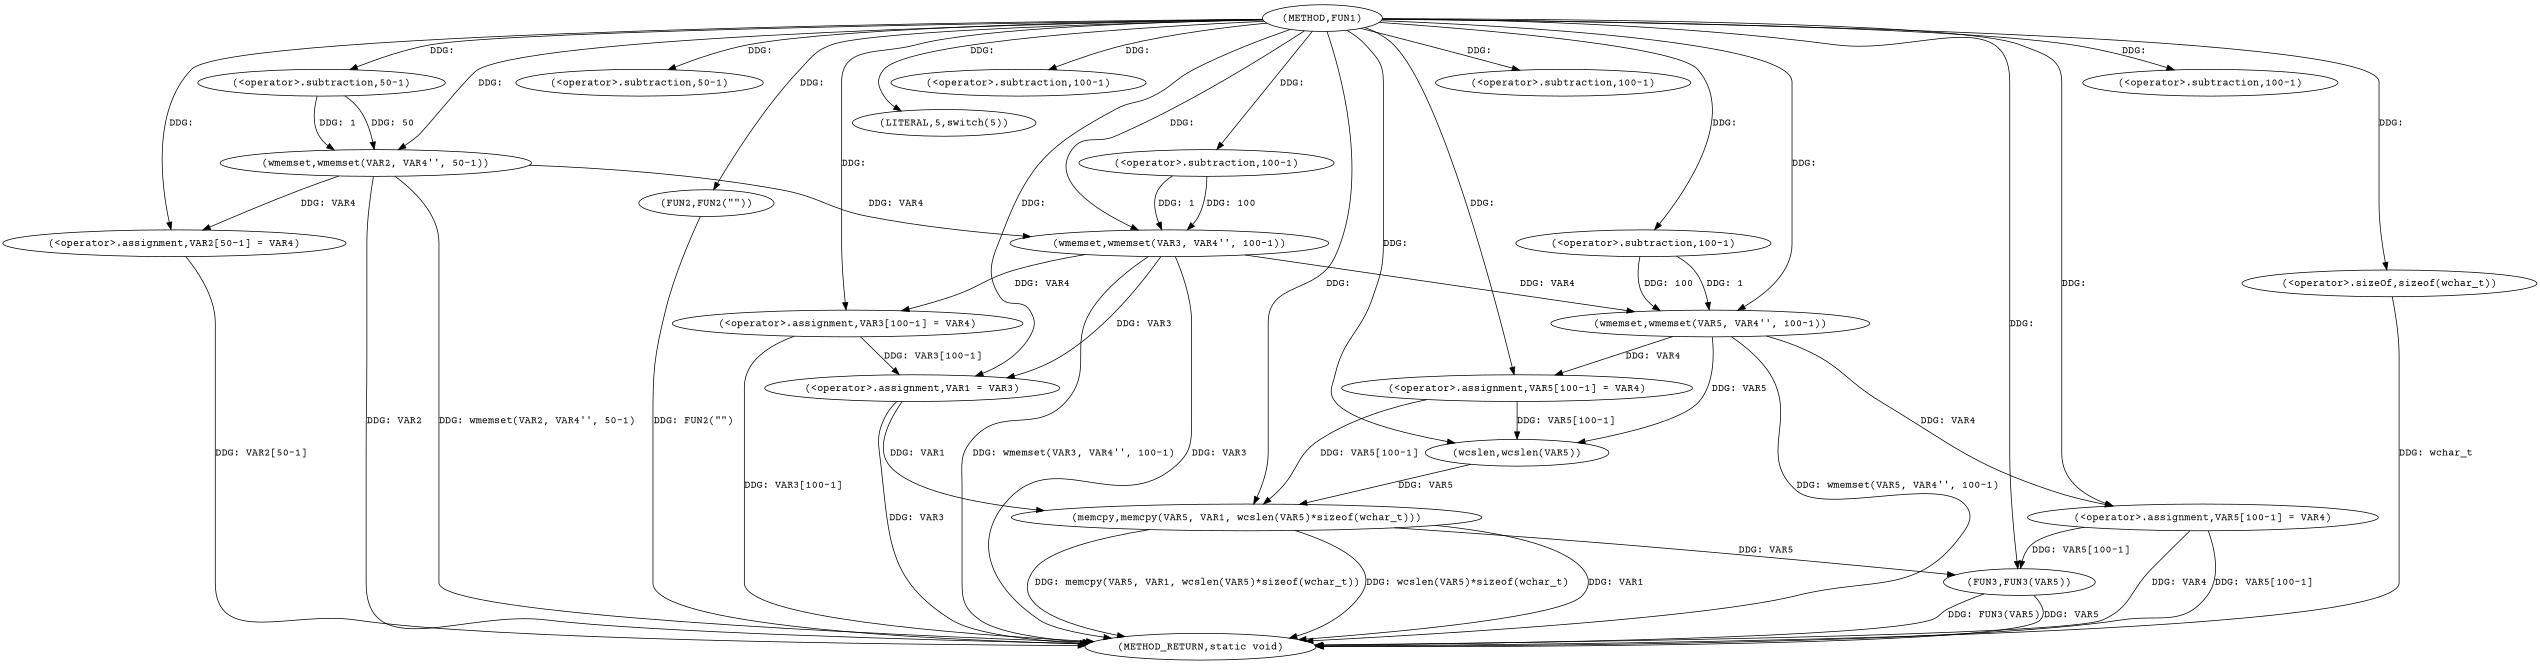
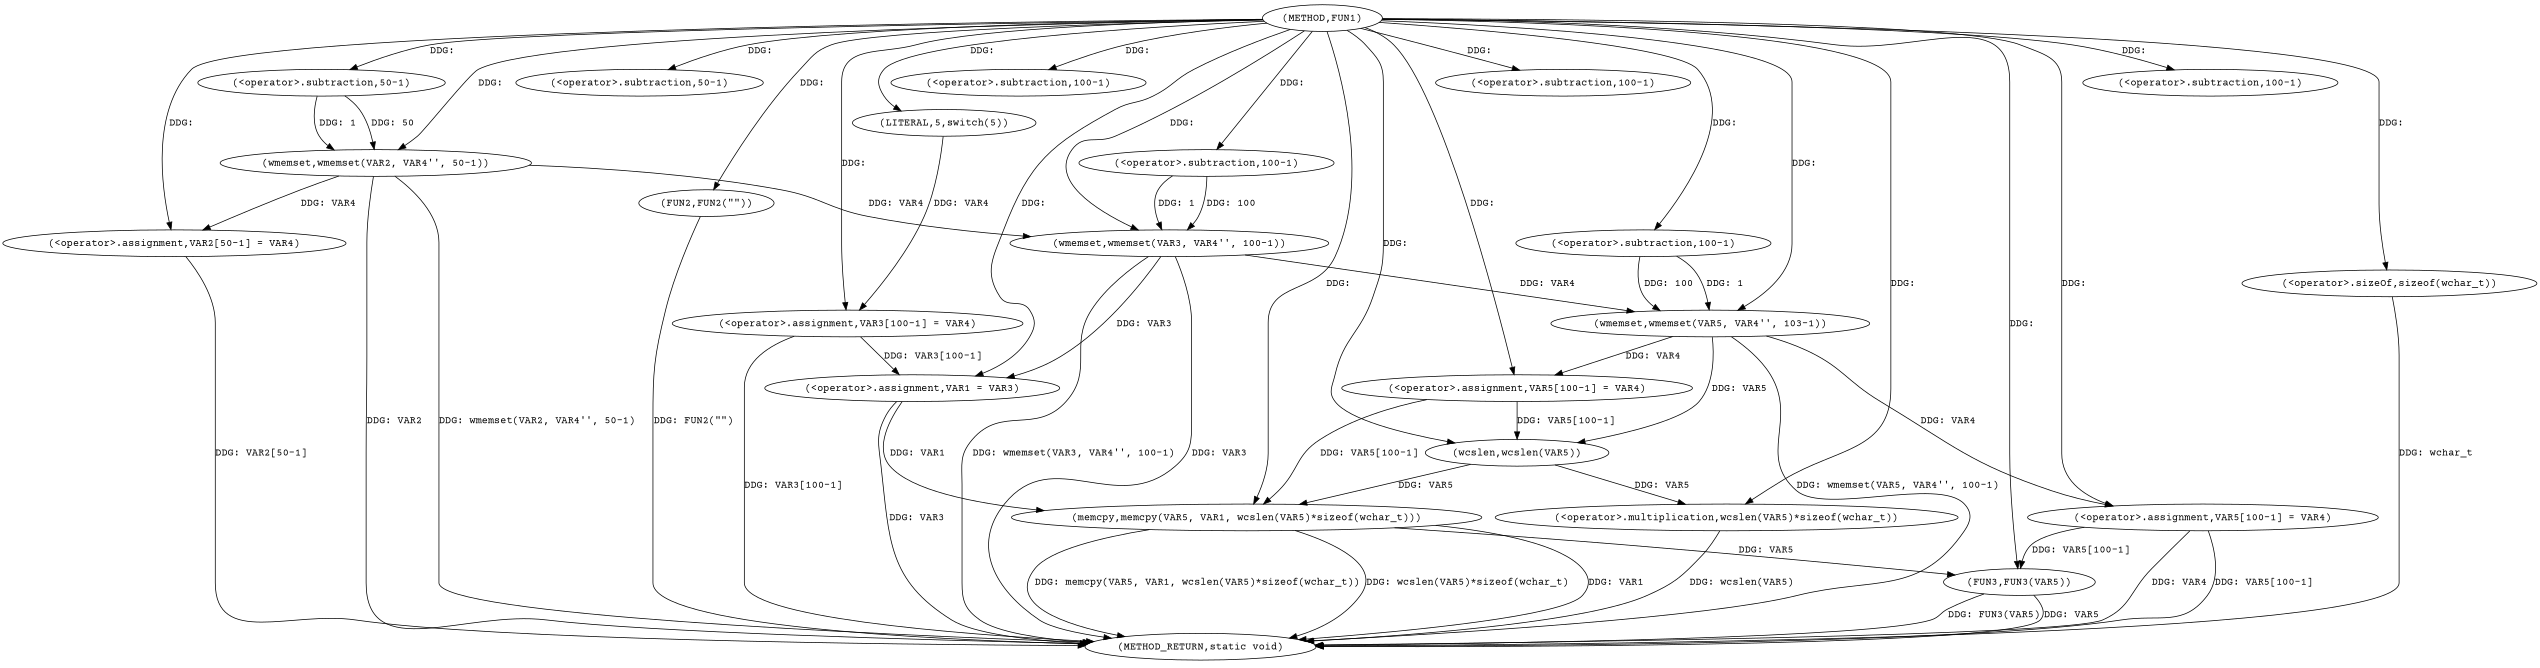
edge "(wmemset,wmemset(VAR3, VAR4'', 100-1))" -> "(<operator>.assignment,VAR3[100-1] = VAR4)": now "(LITERAL,5,switch(5))" -> "(<operator>.assignment,VAR3[100-1] = VAR4)"
node "(wmemset,wmemset(VAR5, VAR4'', 100-1))": label "(wmemset,wmemset(VAR5, VAR4'', 100-1))" -> "(wmemset,wmemset(VAR5, VAR4'', 103-1))"
node "(<operator>.multiplication,wcslen(VAR5)*sizeof(wchar_t))": added
